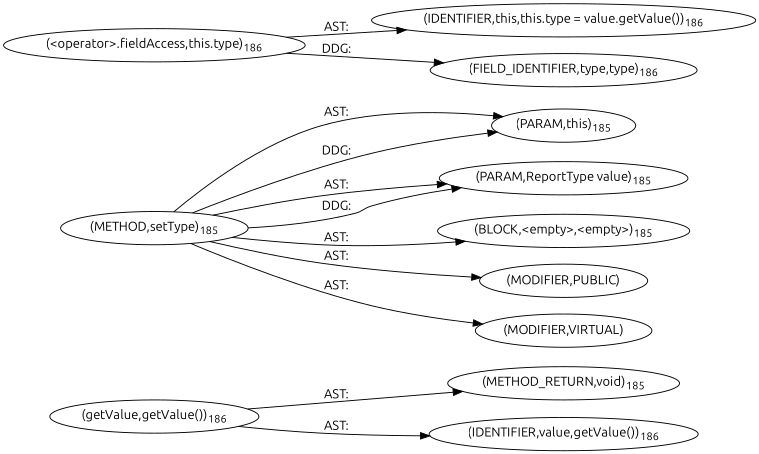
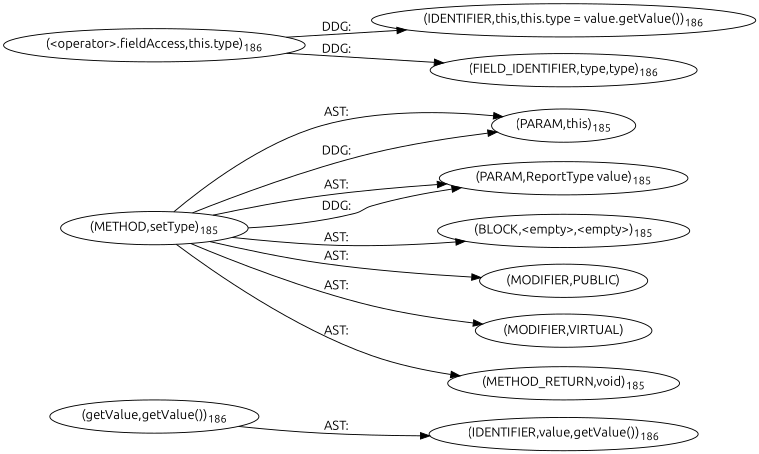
edge "(<operator>.fieldAccess,this.type)" -> "(IDENTIFIER,this,this.type = value.getValue())": label "AST: " -> "DDG: "
edge "(getValue,getValue())" -> "(METHOD_RETURN,void)": now "(METHOD,setType)" -> "(METHOD_RETURN,void)"
